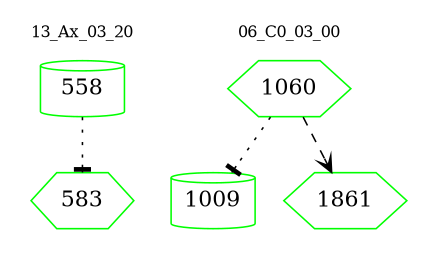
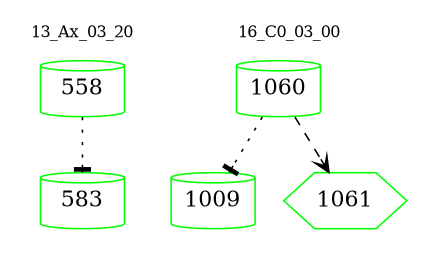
cluster "06_C0_03_00": label "06_C0_03_00" -> "16_C0_03_00"
node "1060": shape hexagon -> cylinder
node "583": shape hexagon -> cylinder
node "1861": label "1861" -> "1061"
